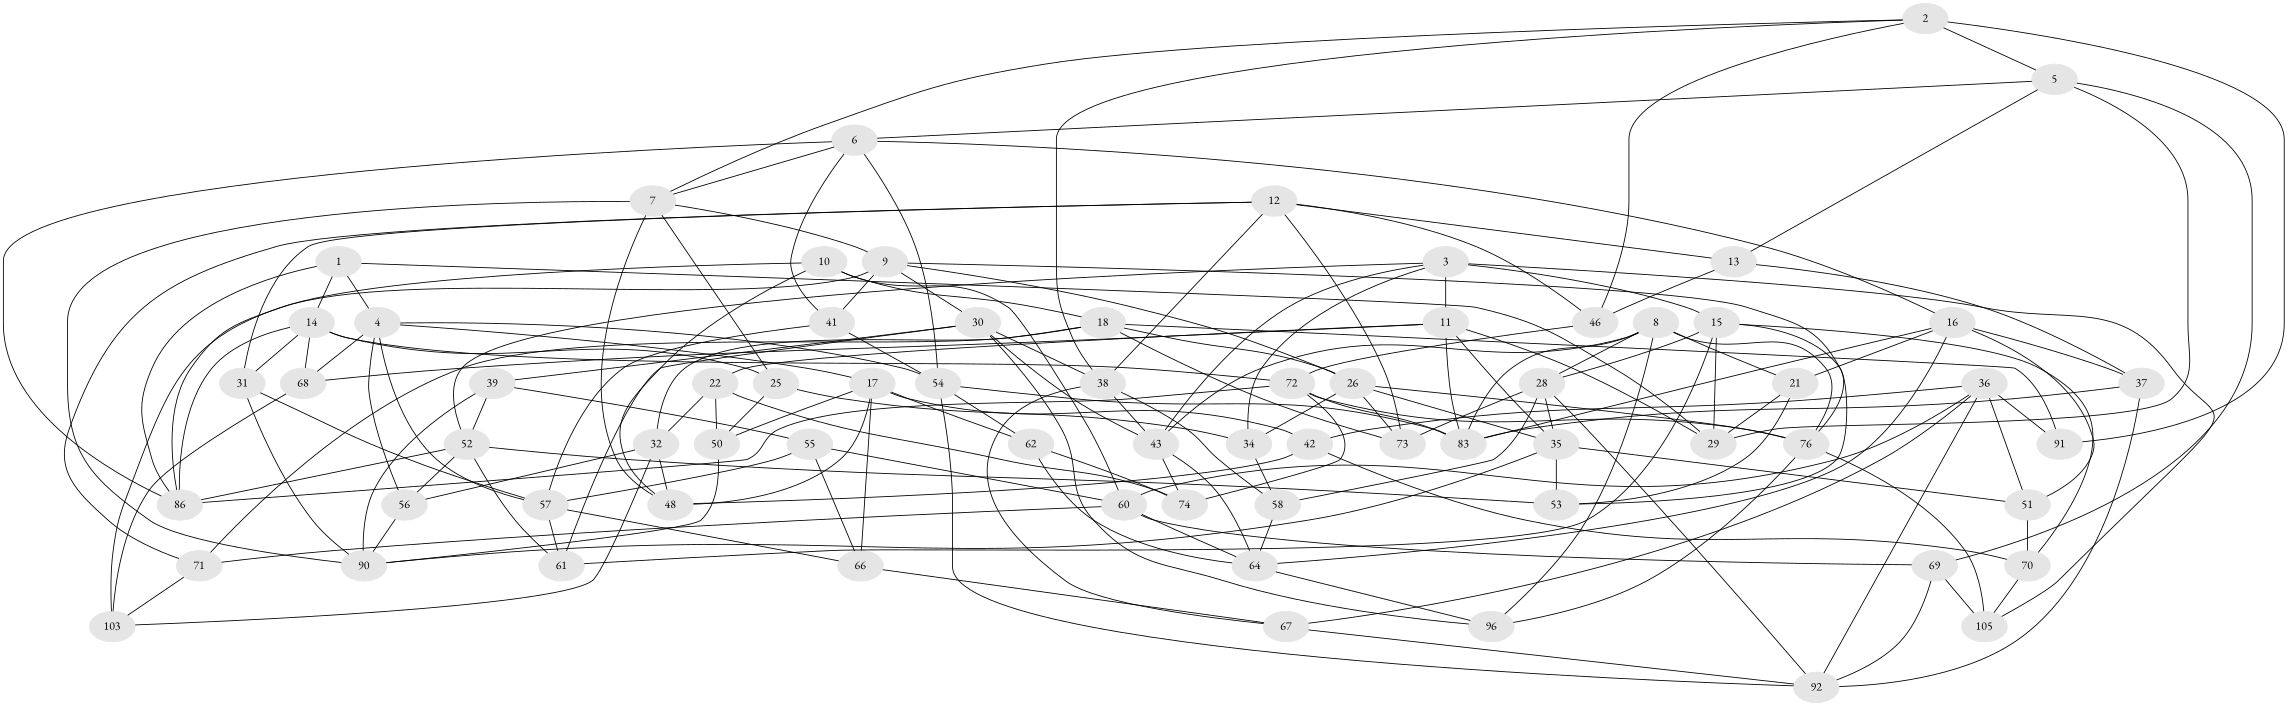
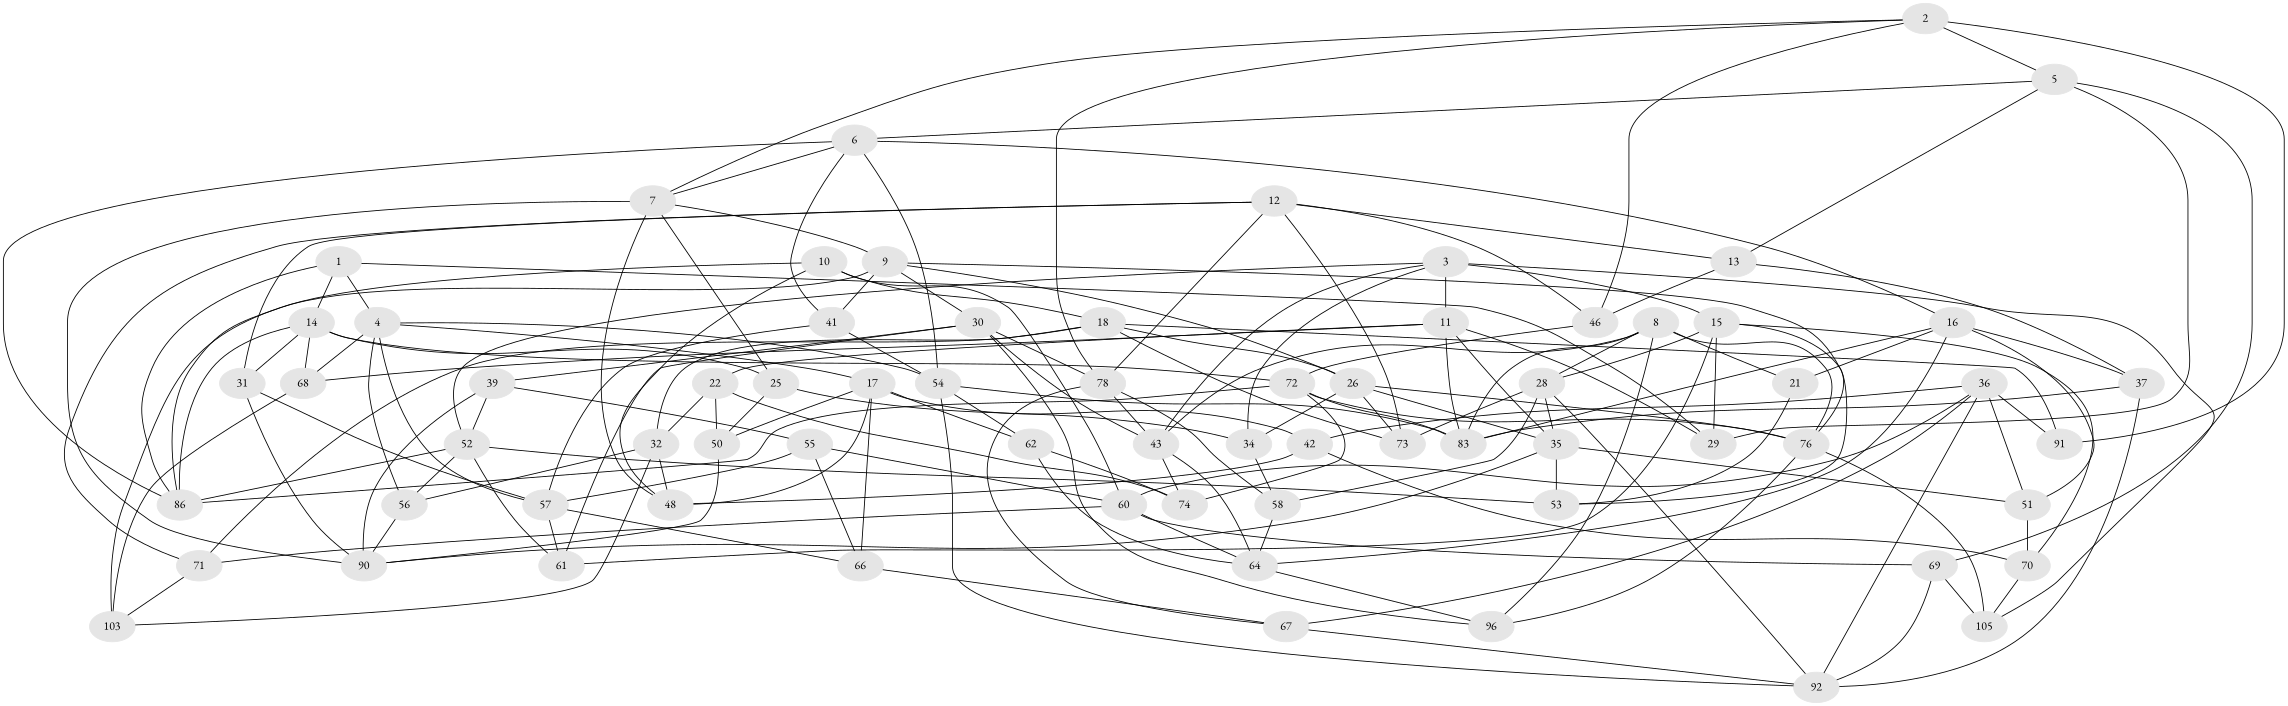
node "38": label "38" -> "78"
edge "21" -- "29": removed
